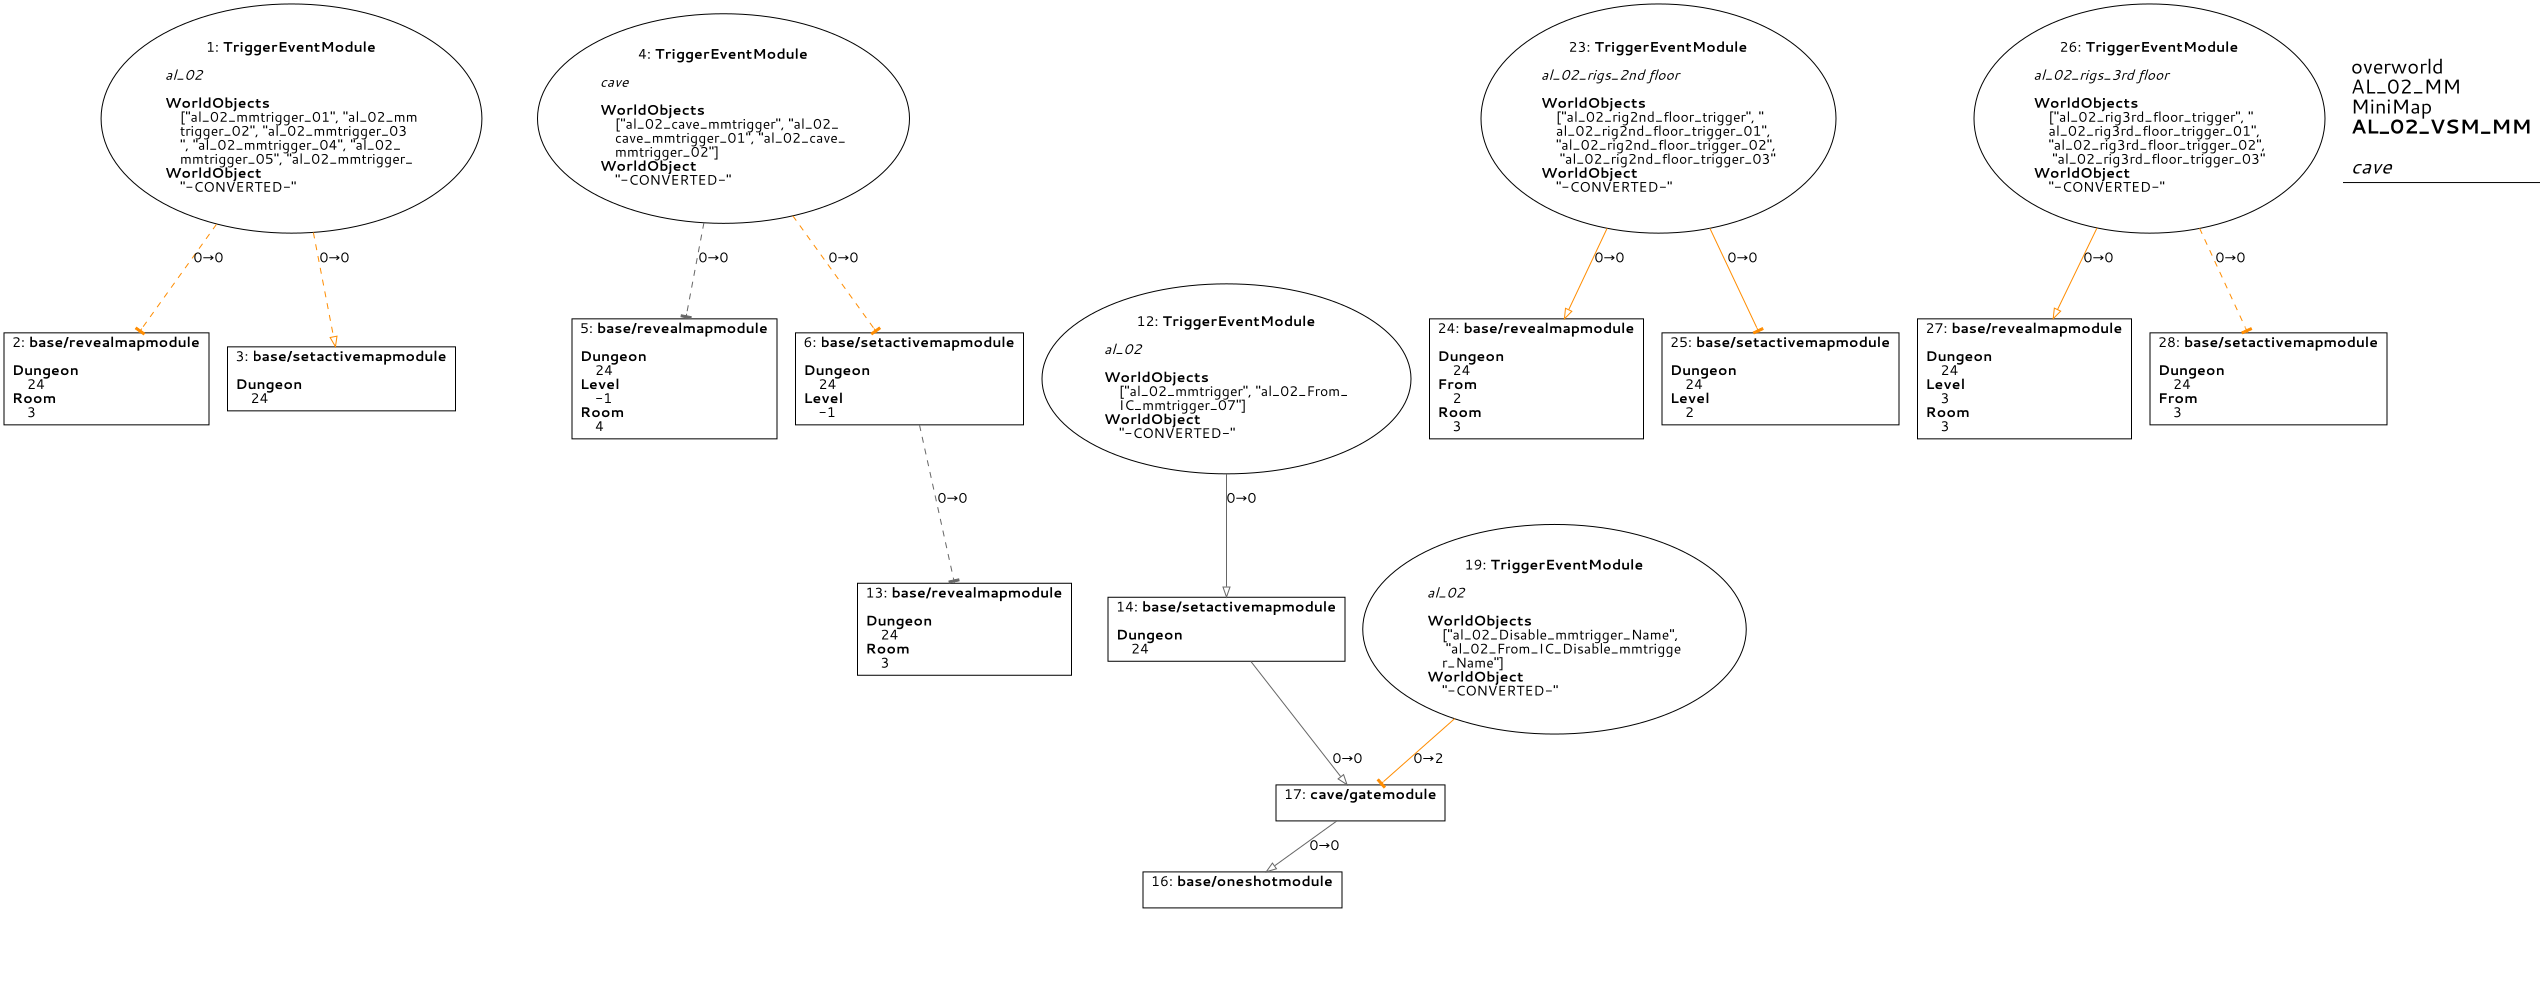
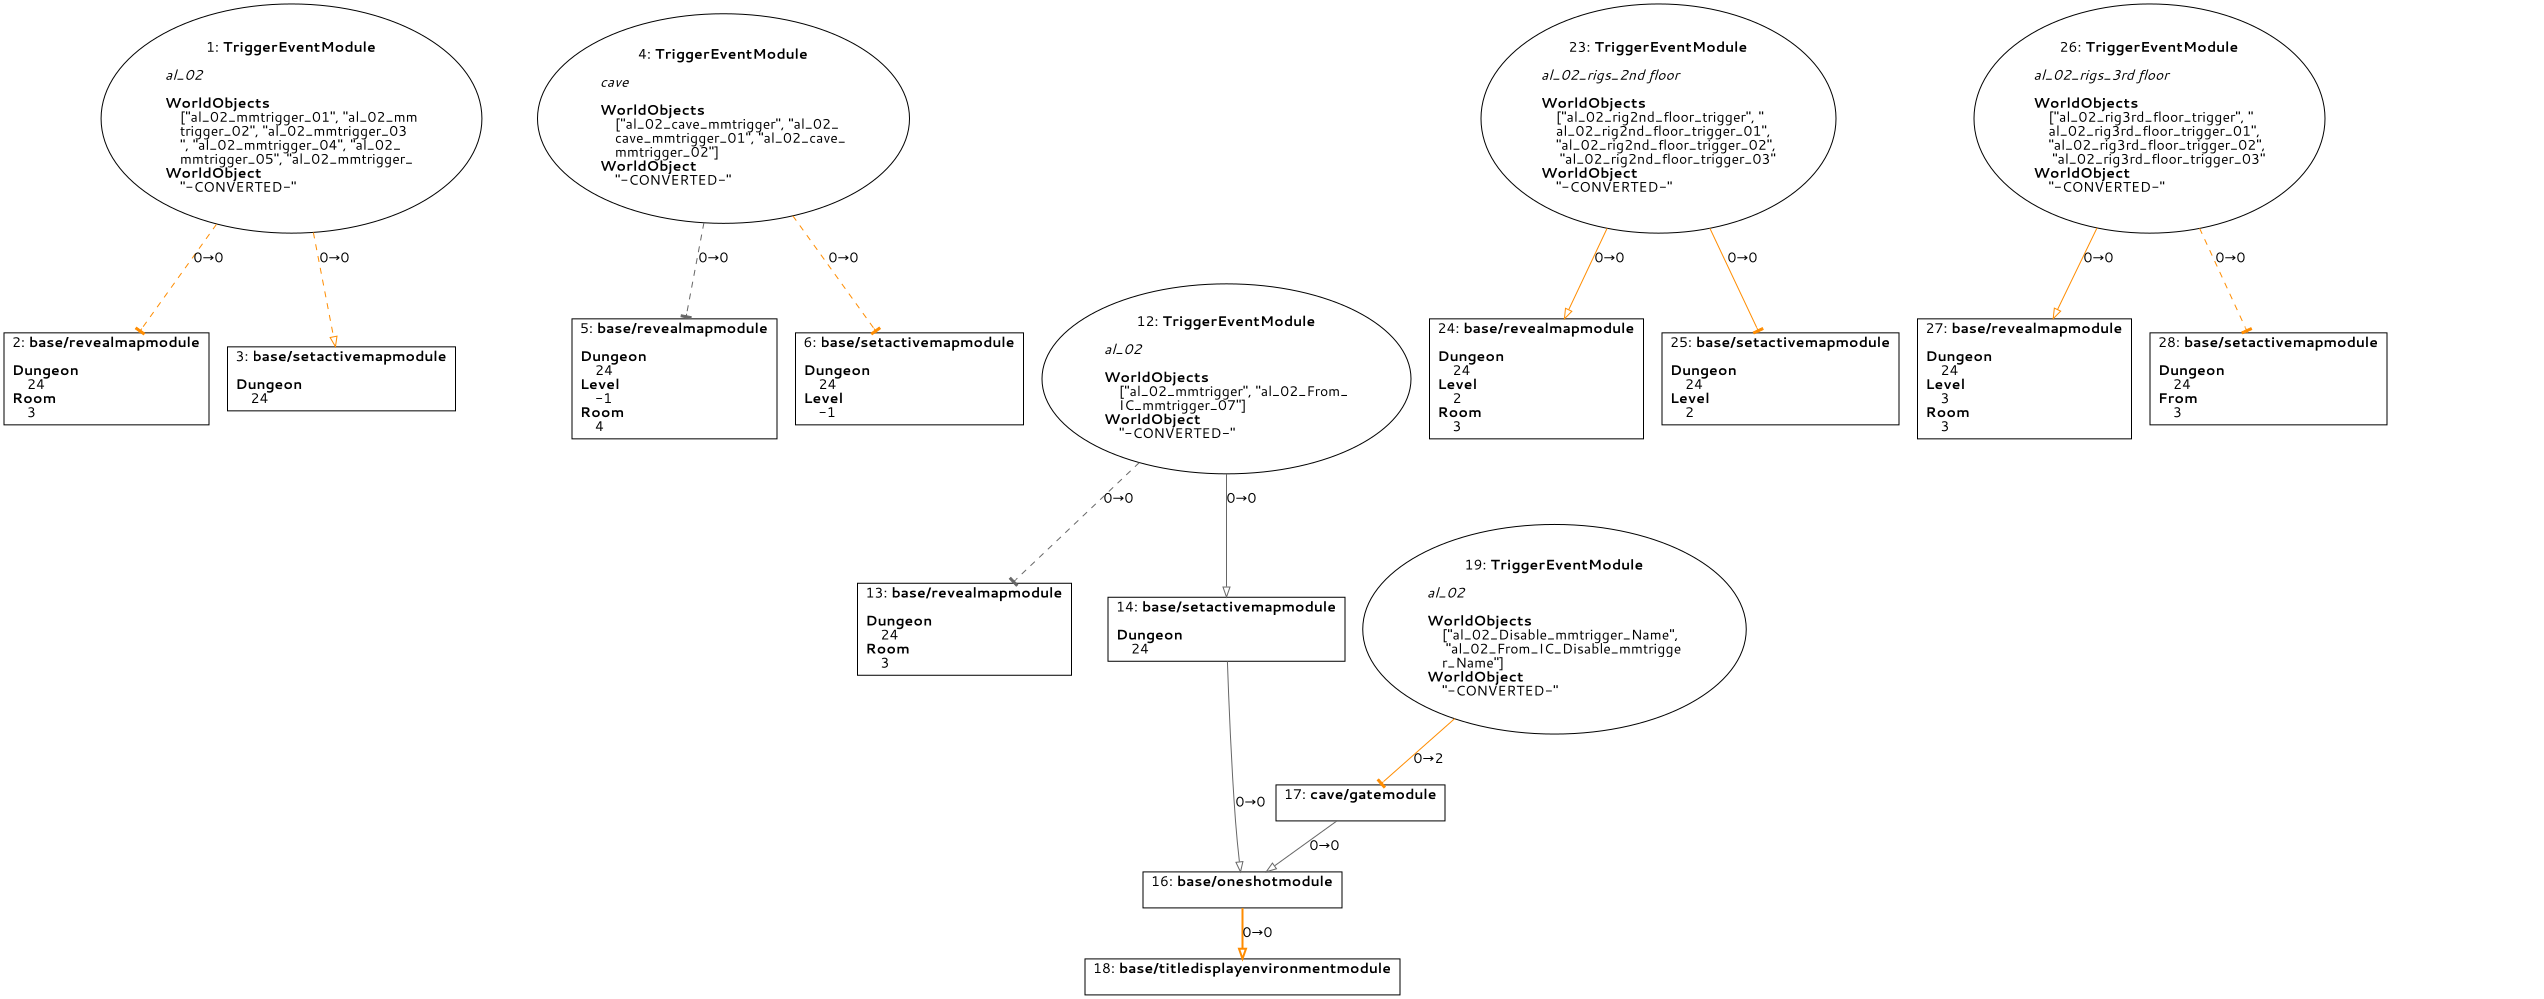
node "overworld": removed
node "24:": text "From" -> "Level"
edge "6:" -> "13:": now "12:" -> "13:"
edge "14:" -> "17:": now "14:" -> "16:"
node "18:": added
